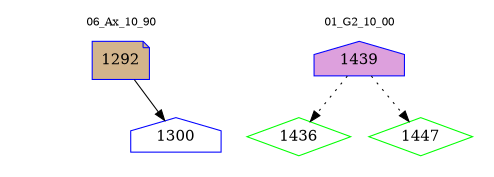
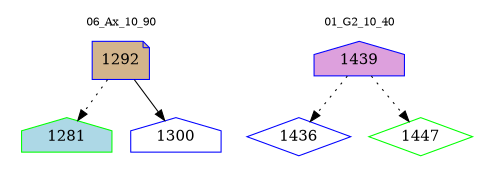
cluster "01_G2_10_00": label "01_G2_10_00" -> "01_G2_10_40"
node "1281": added
node "1436": color green -> blue
